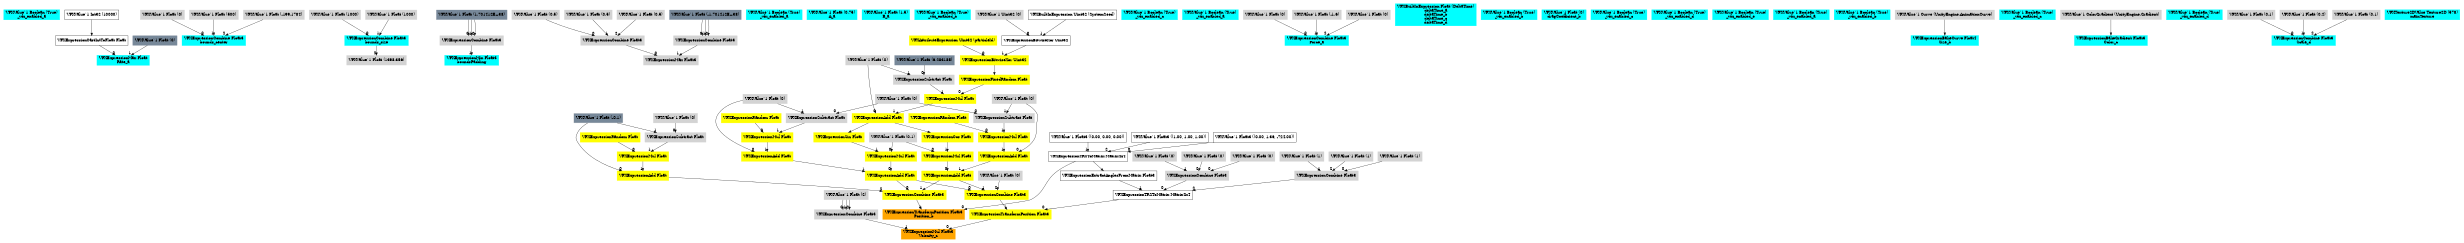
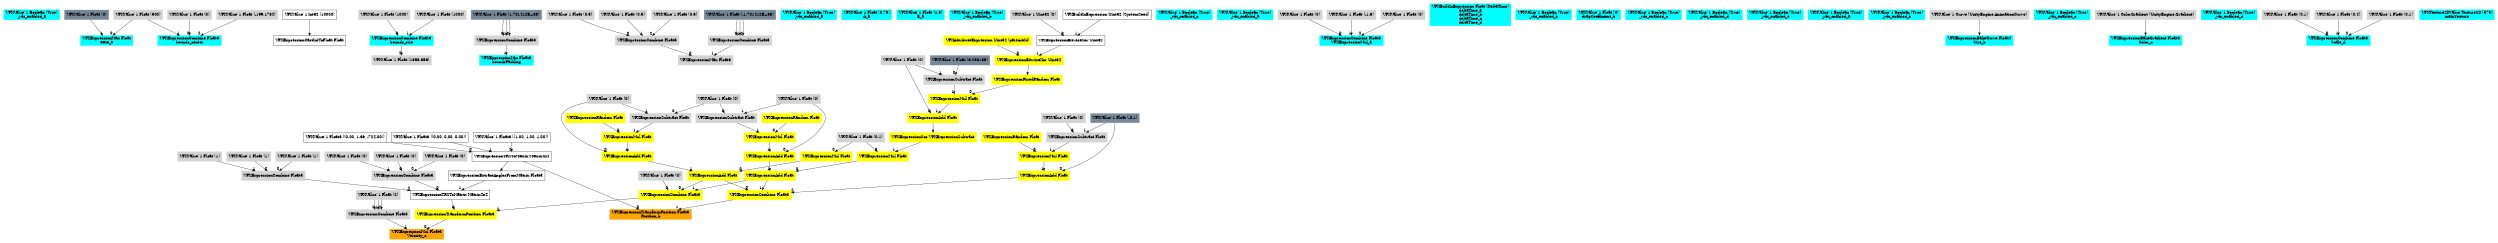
node "VFXExpressionCombine Float3 Force_a": label "VFXExpressionCombine Float3 Force_a" -> "VFXExpressionCombine Float3 VFXExpressionMul_a"
edge "VFXExpressionCastIntToFloat Float" -> "VFXExpressionMax Float Rate_a": now "VFXValue`1 Float (500)" -> "VFXExpressionMax Float Rate_a"
node "VFXExpressionSin Float": removed
node "VFXExpressionCos Float": label "VFXExpressionCos Float" -> "VFXExpressionCos VFXExpressionSubtract"
